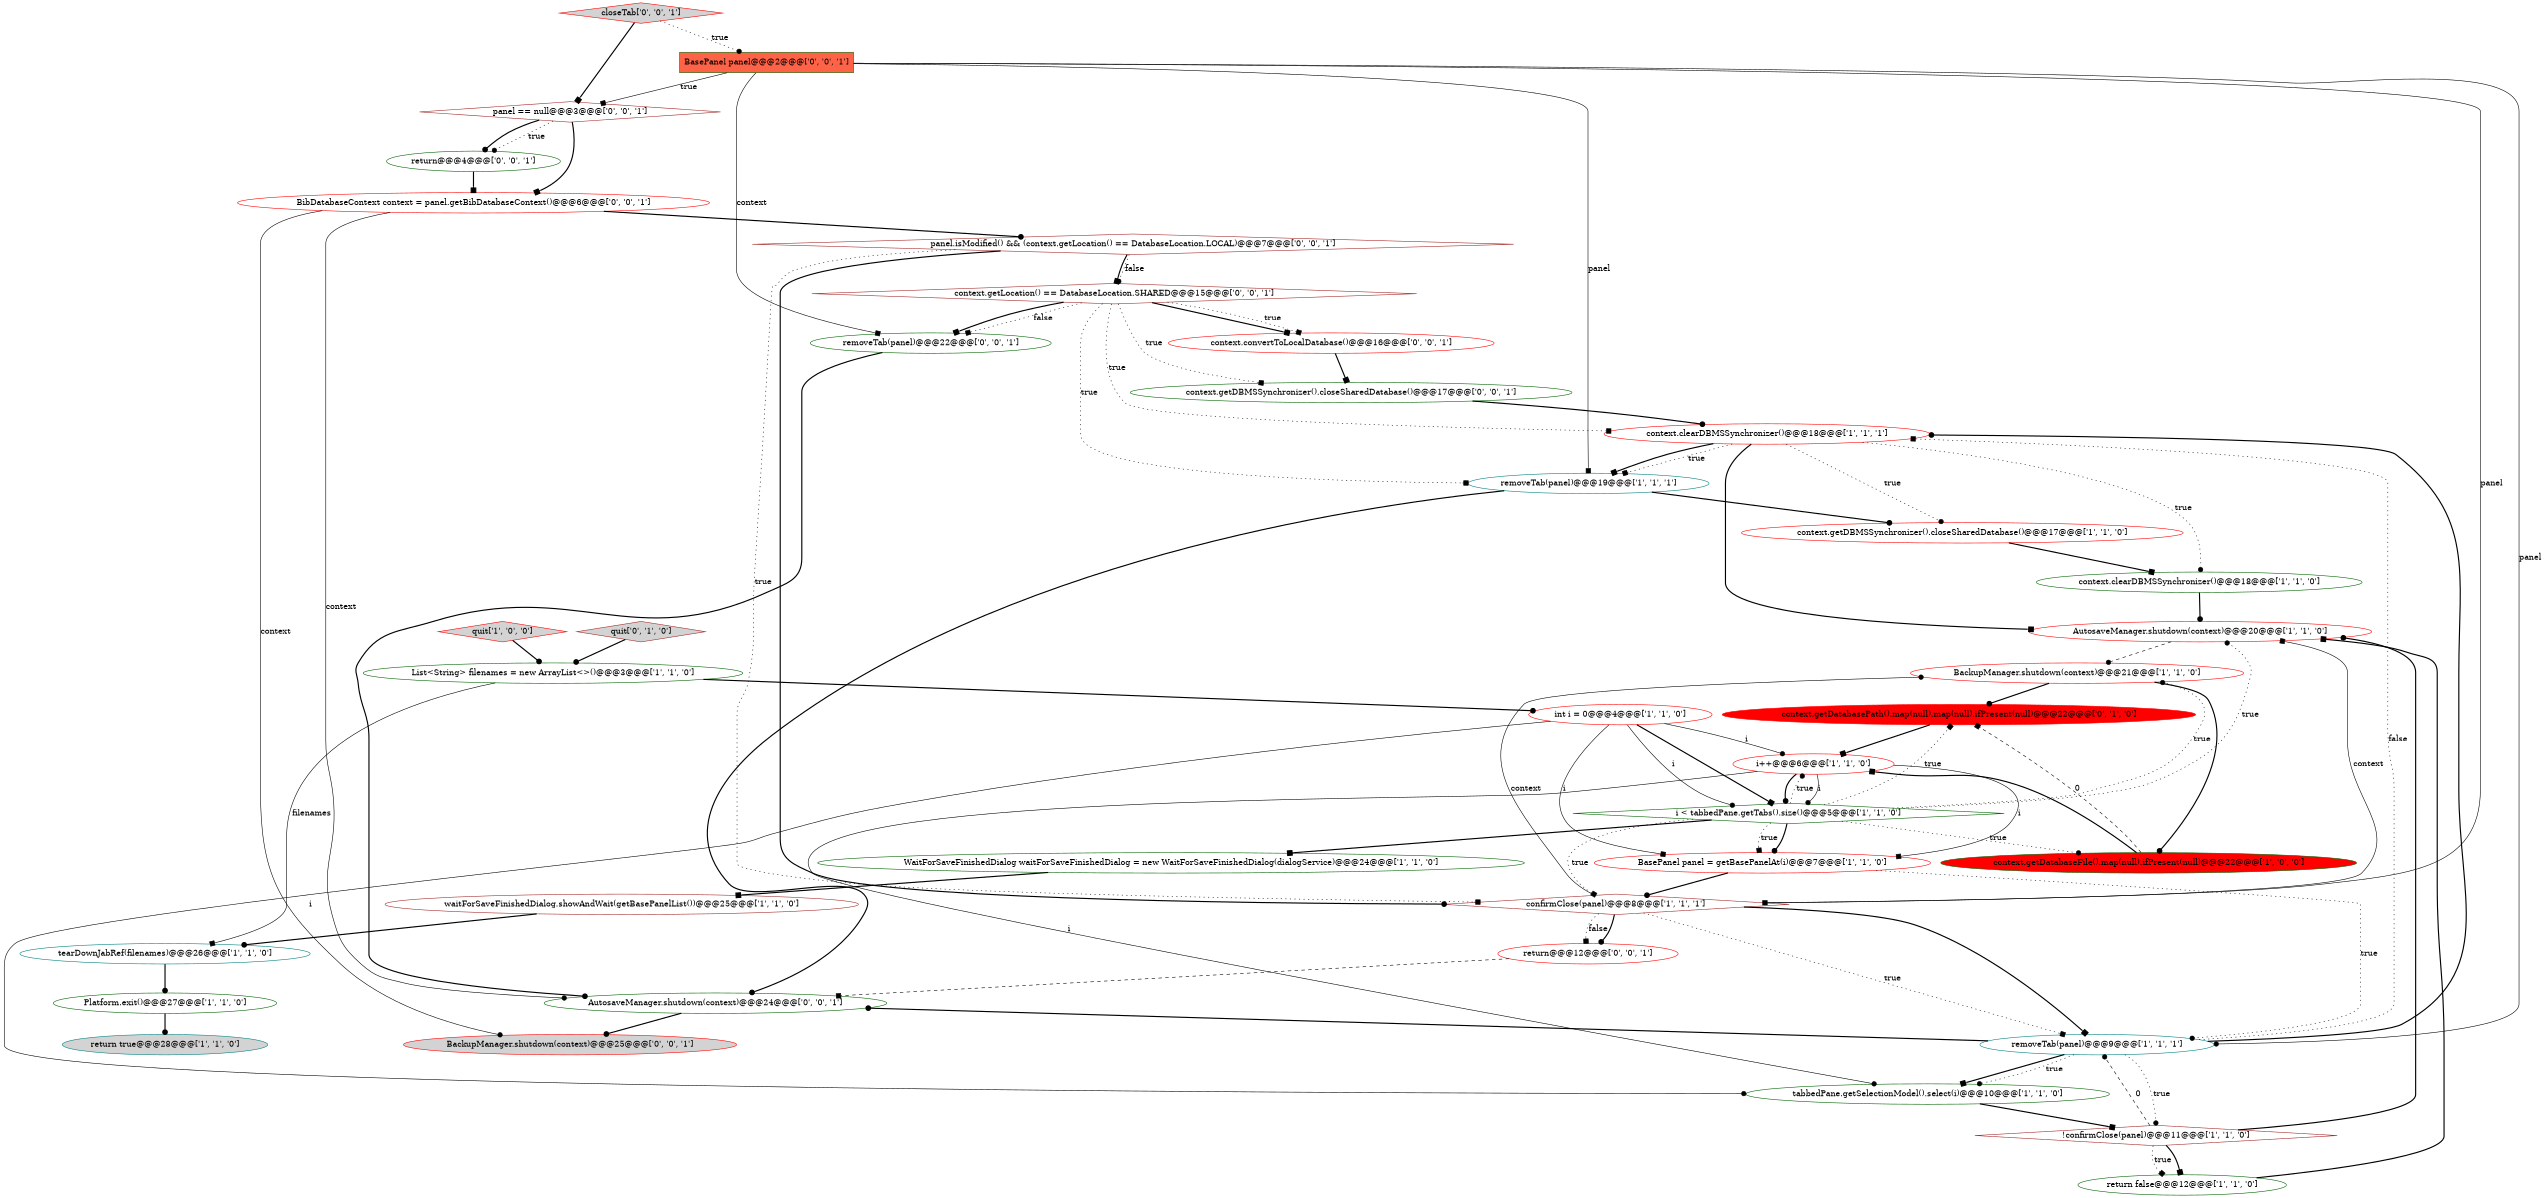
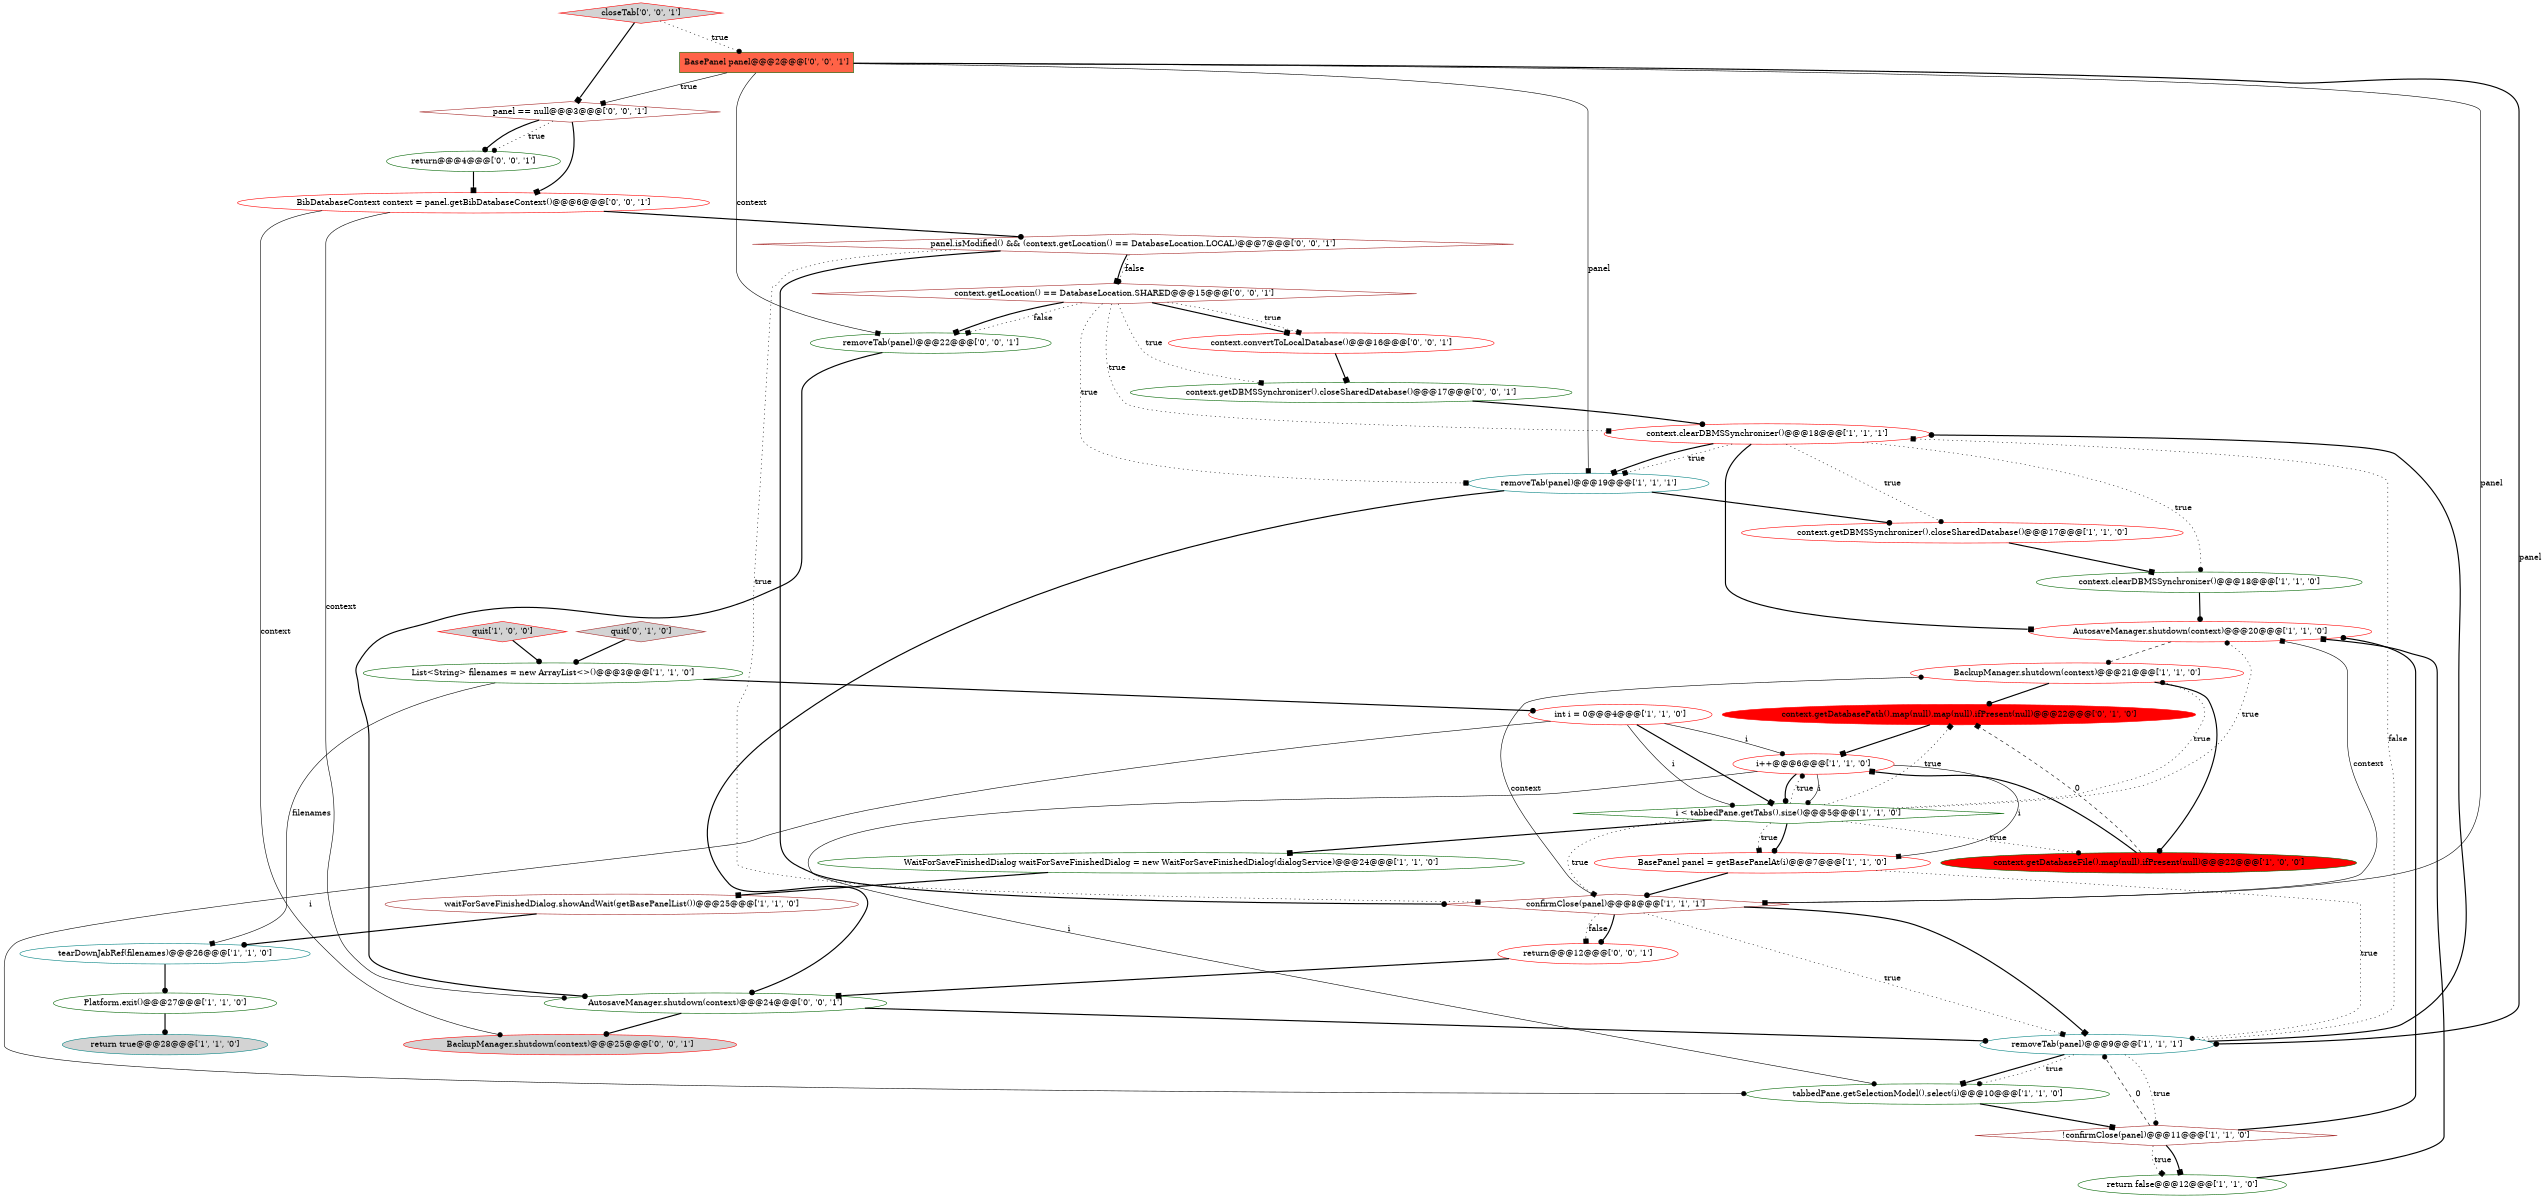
edge "BasePanel panel@@@2@@@['0', '0', '1']" -> "removeTab(panel)@@@9@@@['1', '1', '1']": style solid -> bold
edge "int i = 0@@@4@@@['1', '1', '0']" -> "BasePanel panel = getBasePanelAt(i)@@@7@@@['1', '1', '0']": removed, label "i"
edge "return@@@12@@@['0', '0', '1']" -> "AutosaveManager.shutdown(context)@@@24@@@['0', '0', '1']": style dashed -> bold
edge "removeTab(panel)@@@9@@@['1', '1', '1']" -> "AutosaveManager.shutdown(context)@@@24@@@['0', '0', '1']": reversed
